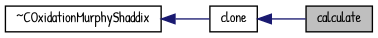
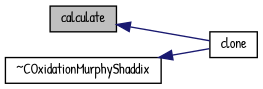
edge "calculate" -> "clone": reversed
